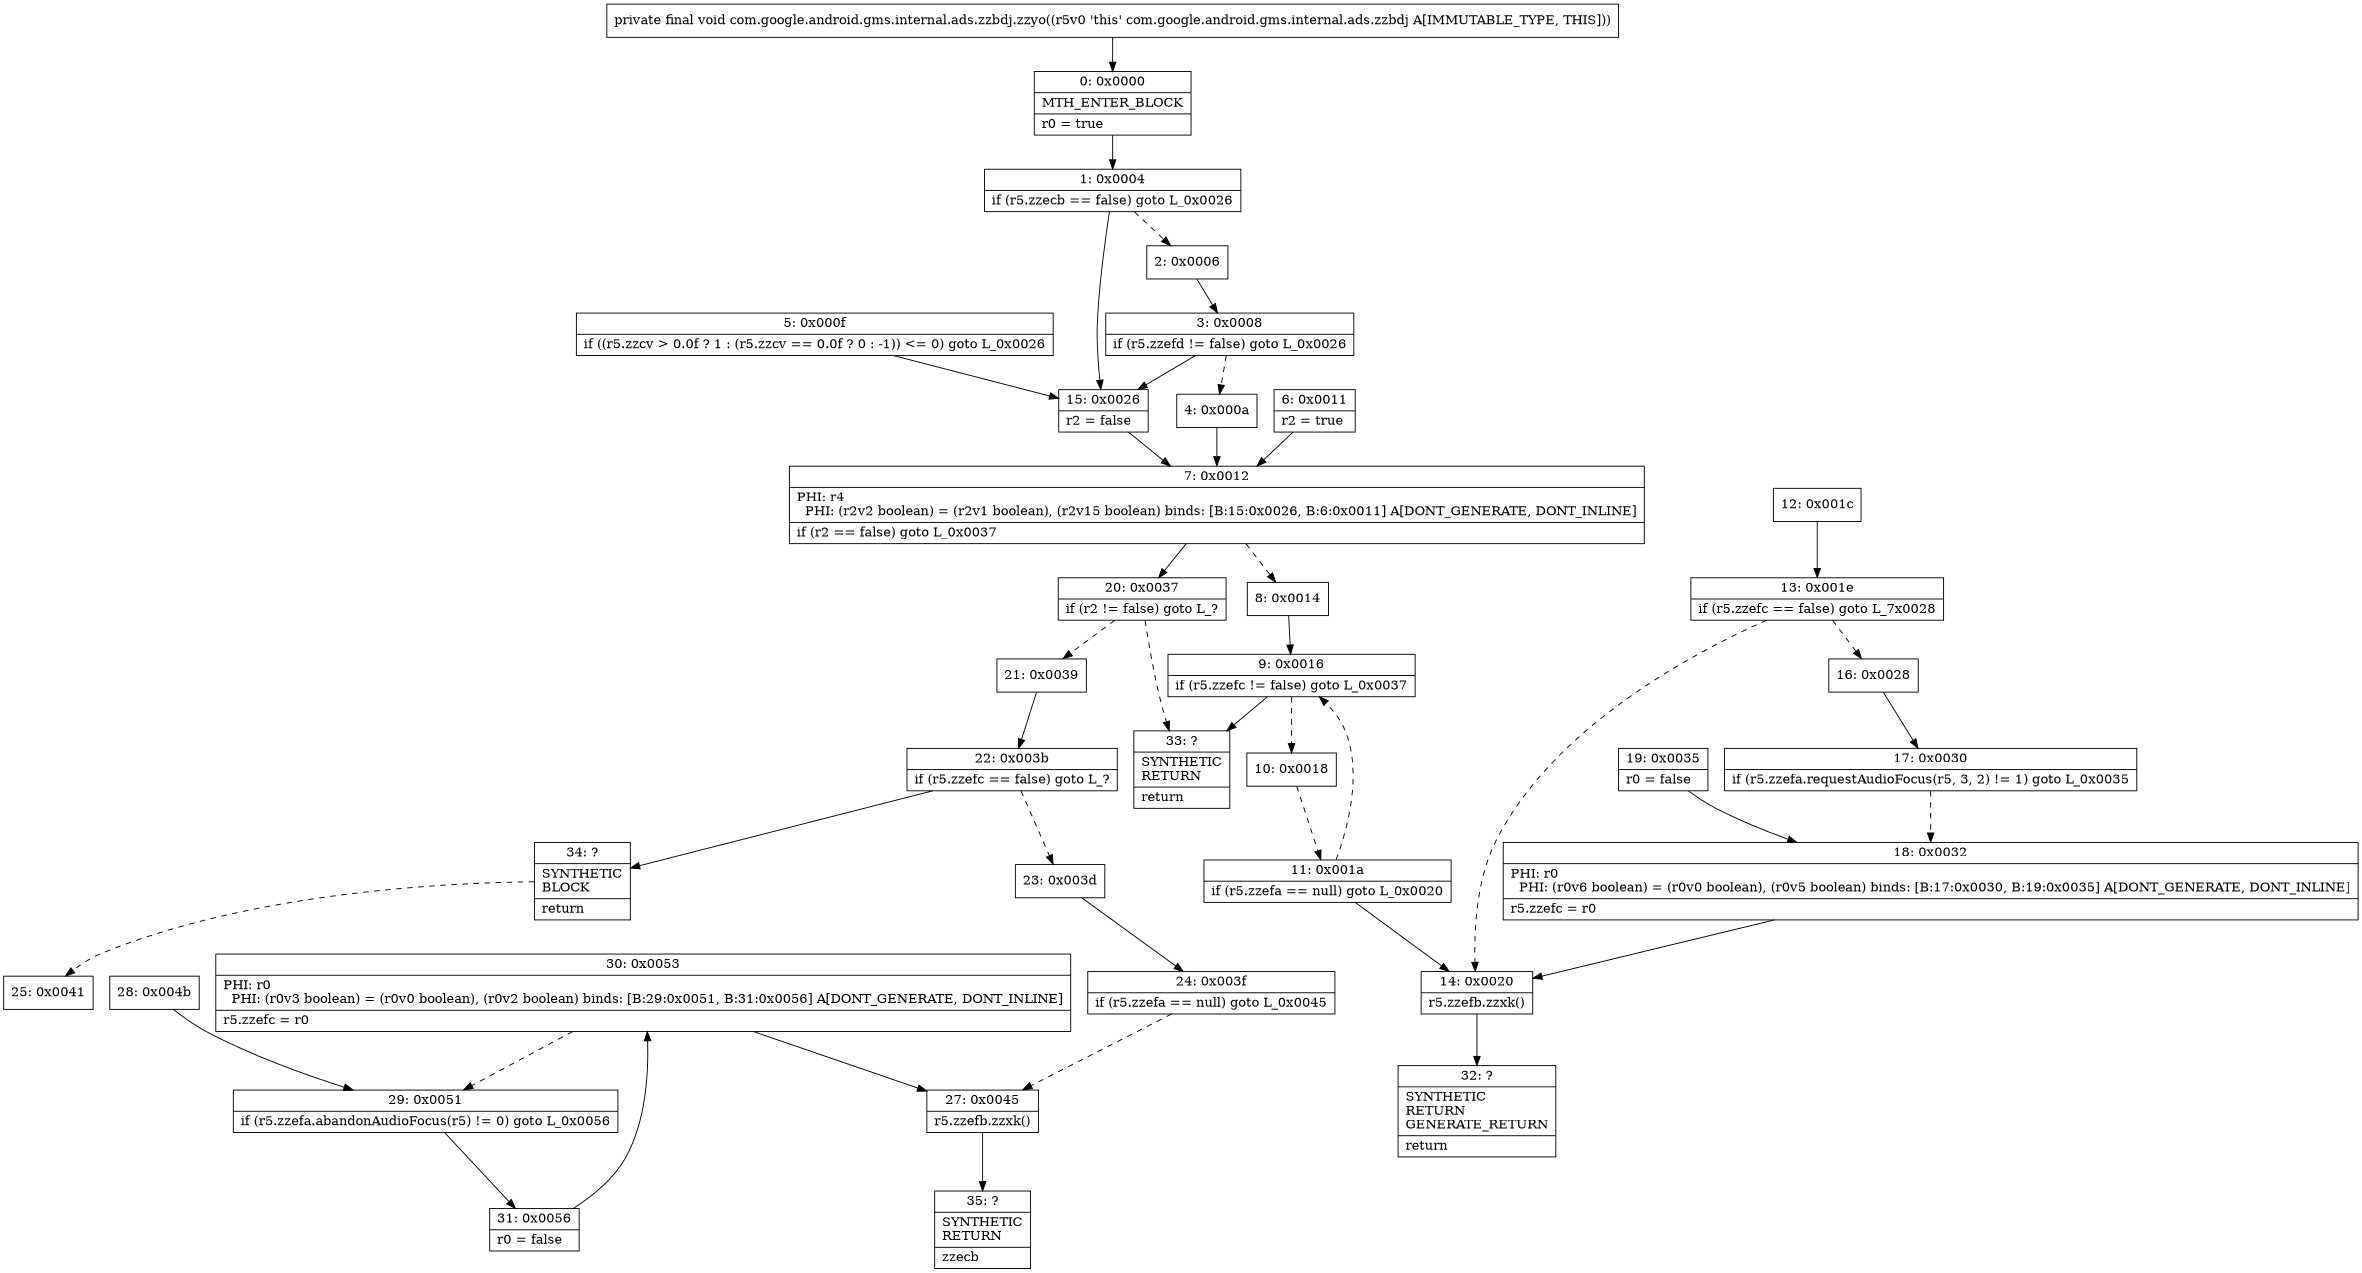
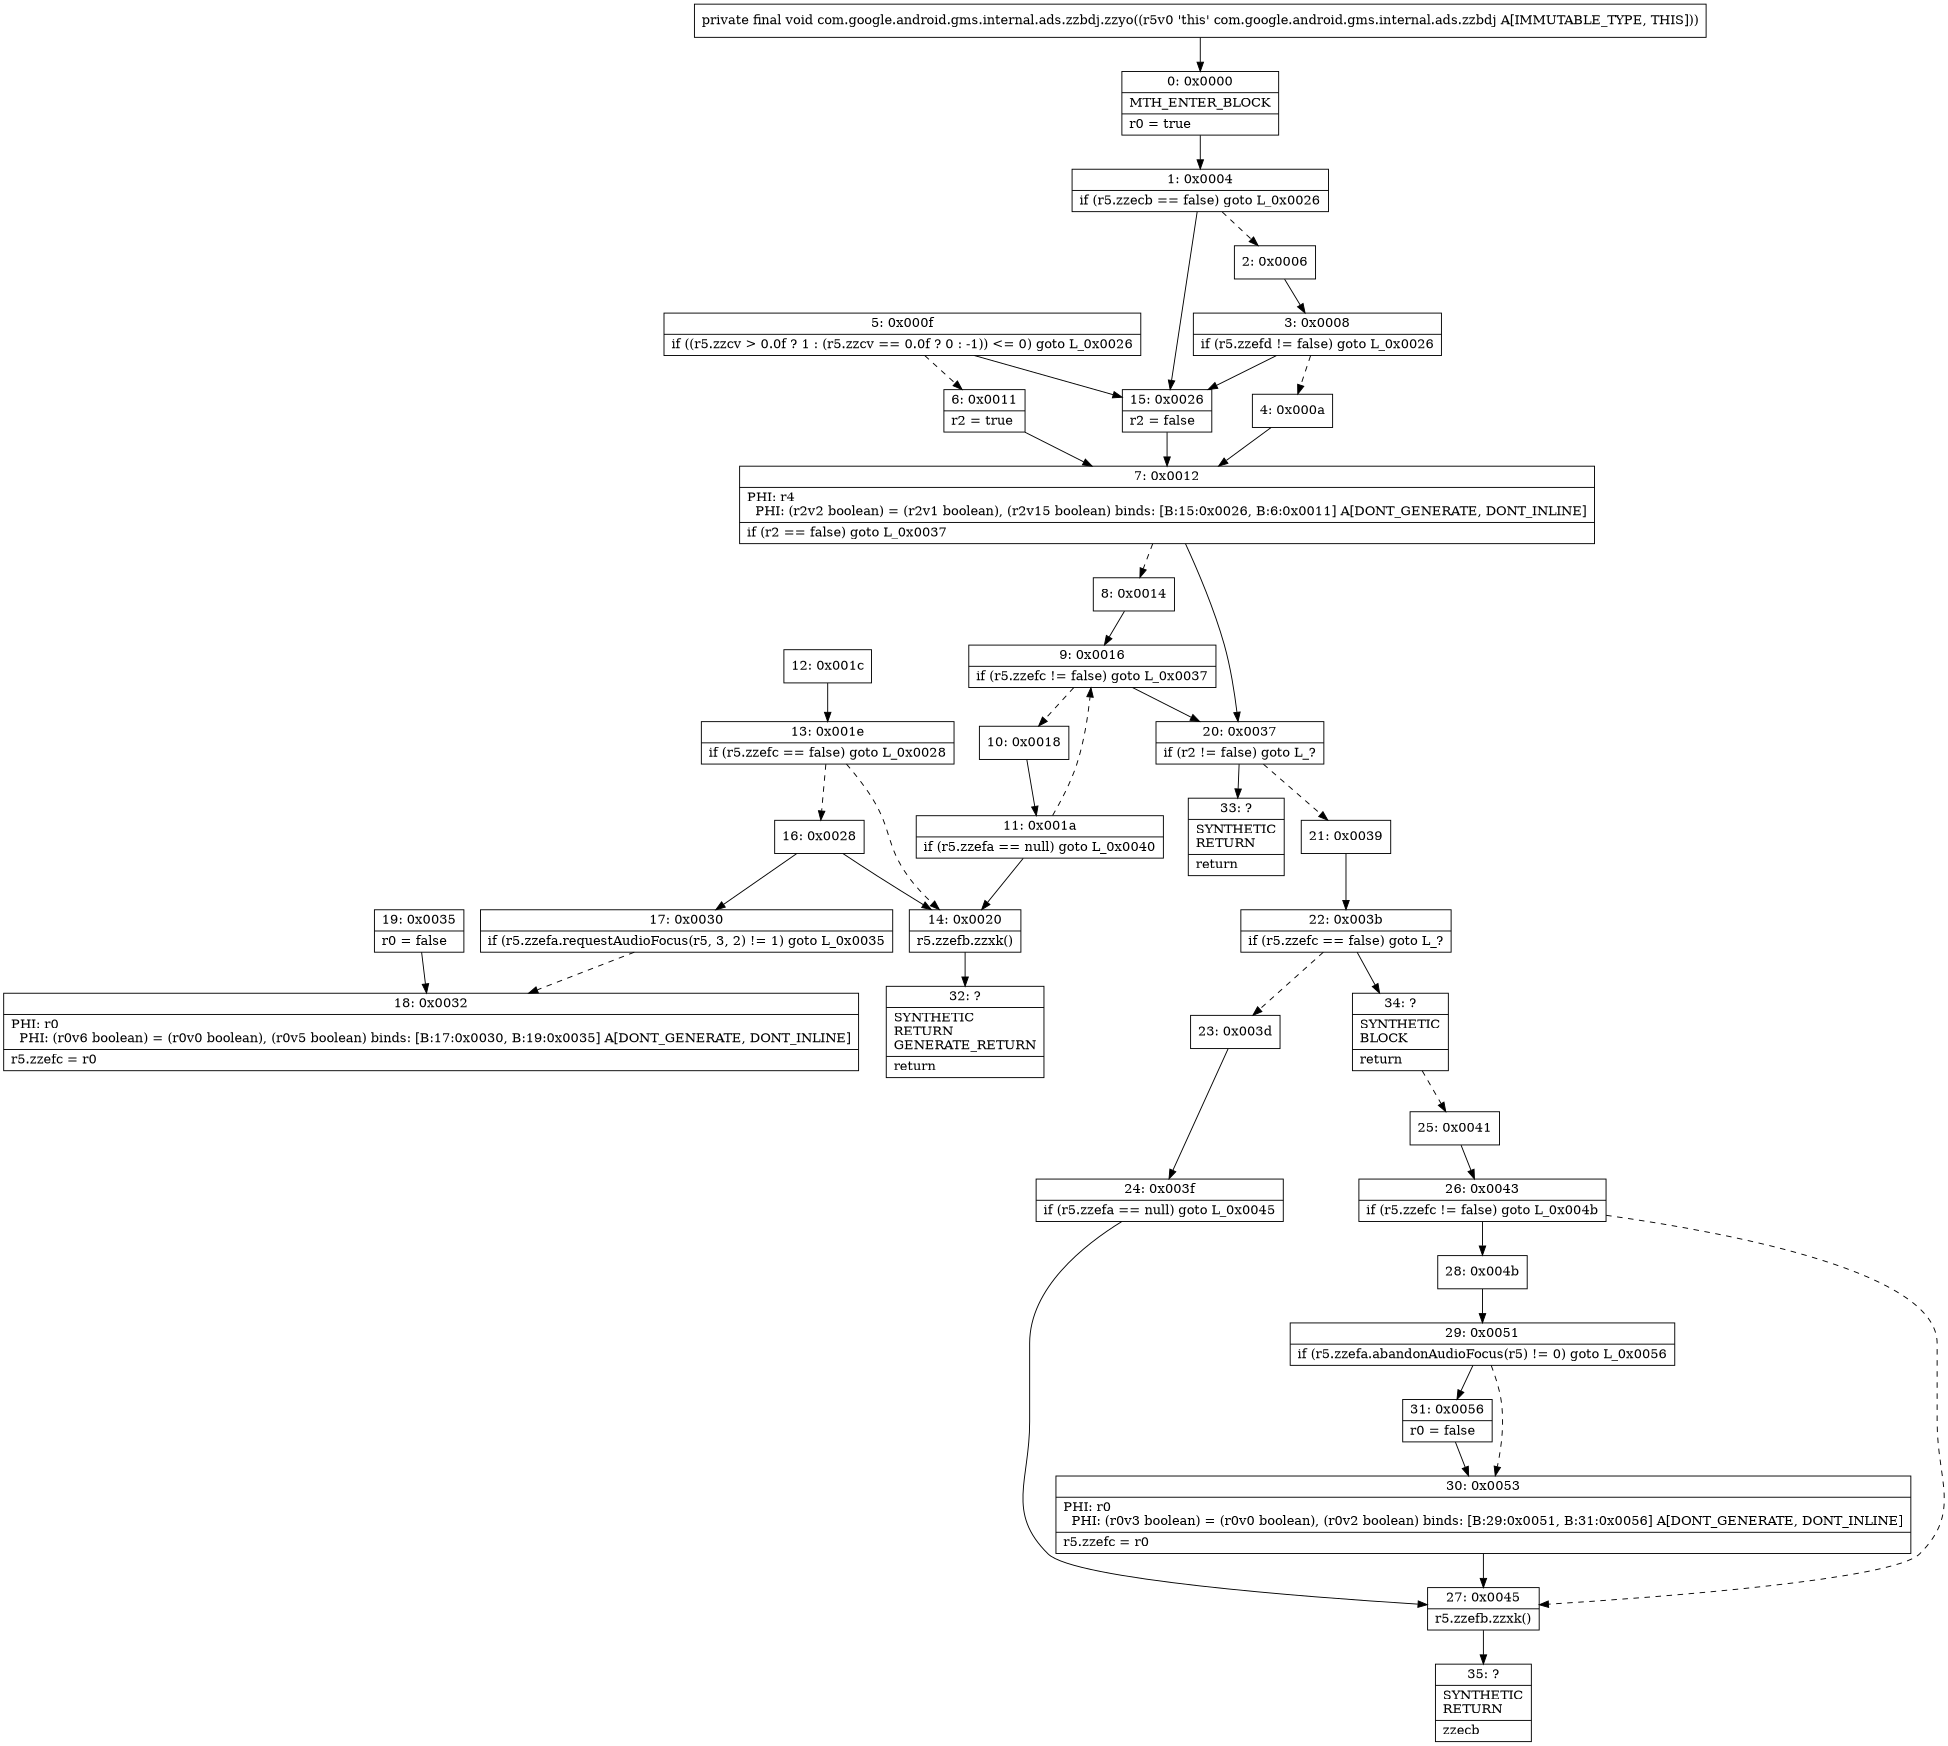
edge "5: 0x000f" -> "6: 0x0011": added
node "13: 0x001e": text "if (r5.zzefc == false) goto L_7x0028" -> "if (r5.zzefc == false) goto L_0x0028"
edge "20: 0x0037" -> "33: ?": style dashed -> solid
edge "9: 0x0016" -> "33: ?": now "9: 0x0016" -> "20: 0x0037"
edge "10: 0x0018" -> "11: 0x001a": style dashed -> solid
node "11: 0x001a": text "if (r5.zzefa == null) goto L_0x0020" -> "if (r5.zzefa == null) goto L_0x0040"
edge "18: 0x0032" -> "14: 0x0020": now "16: 0x0028" -> "14: 0x0020"
edge "24: 0x003f" -> "27: 0x0045": style dashed -> solid
edge "30: 0x0053" -> "29: 0x0051": reversed
node "26: 0x0043": added
